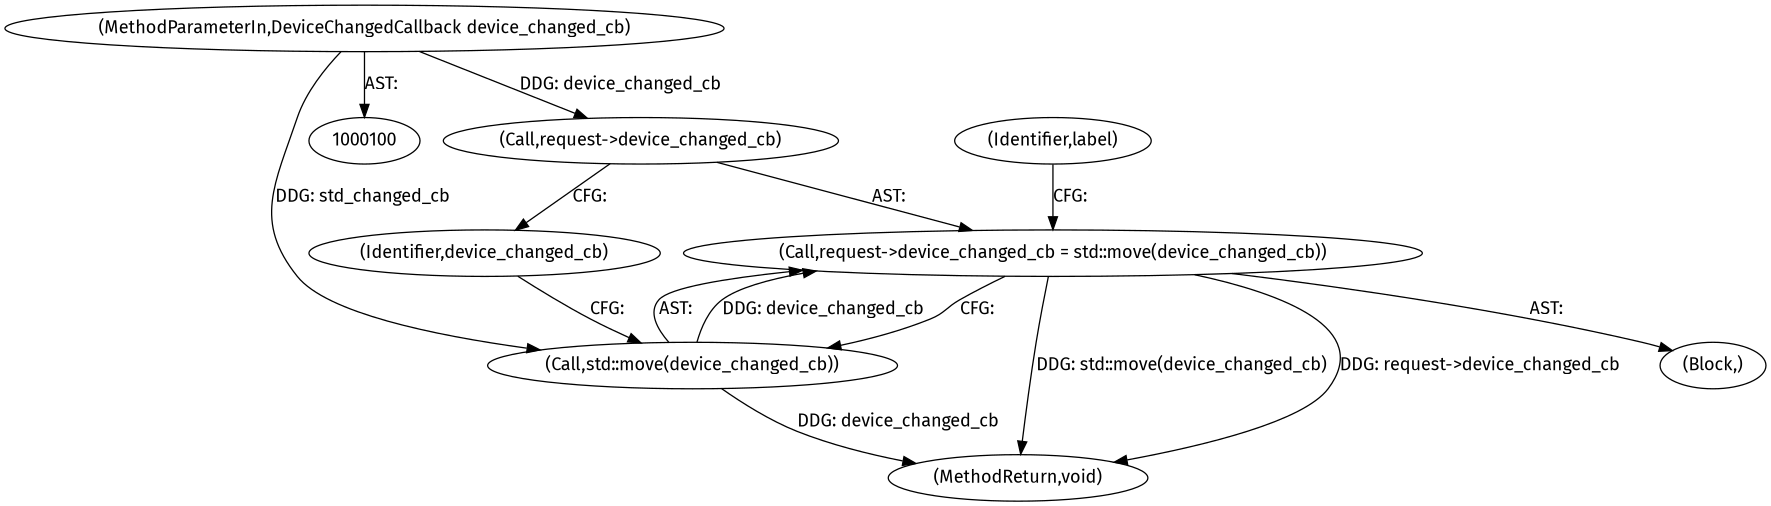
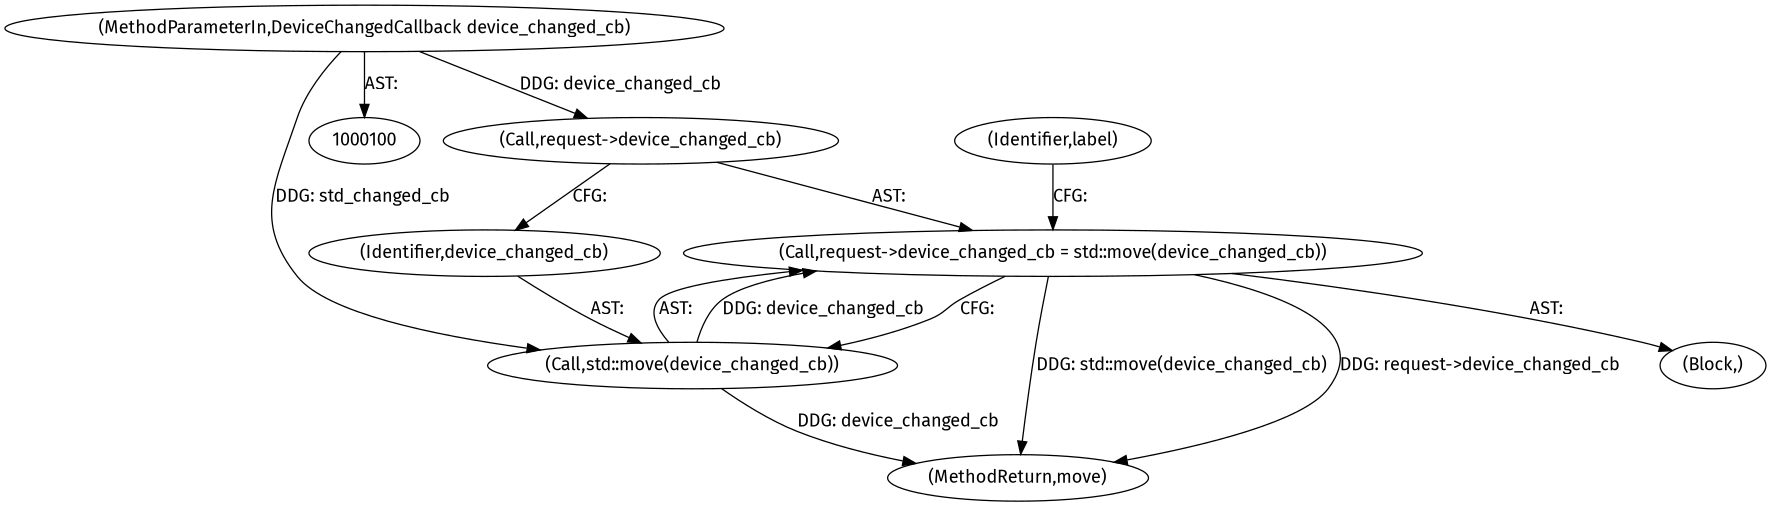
edge "(Identifier,device_changed_cb)" -> "(Call,std::move(device_changed_cb))": label "CFG: " -> "AST: "
node "(MethodReturn,void)": label "(MethodReturn,void)" -> "(MethodReturn,move)"
